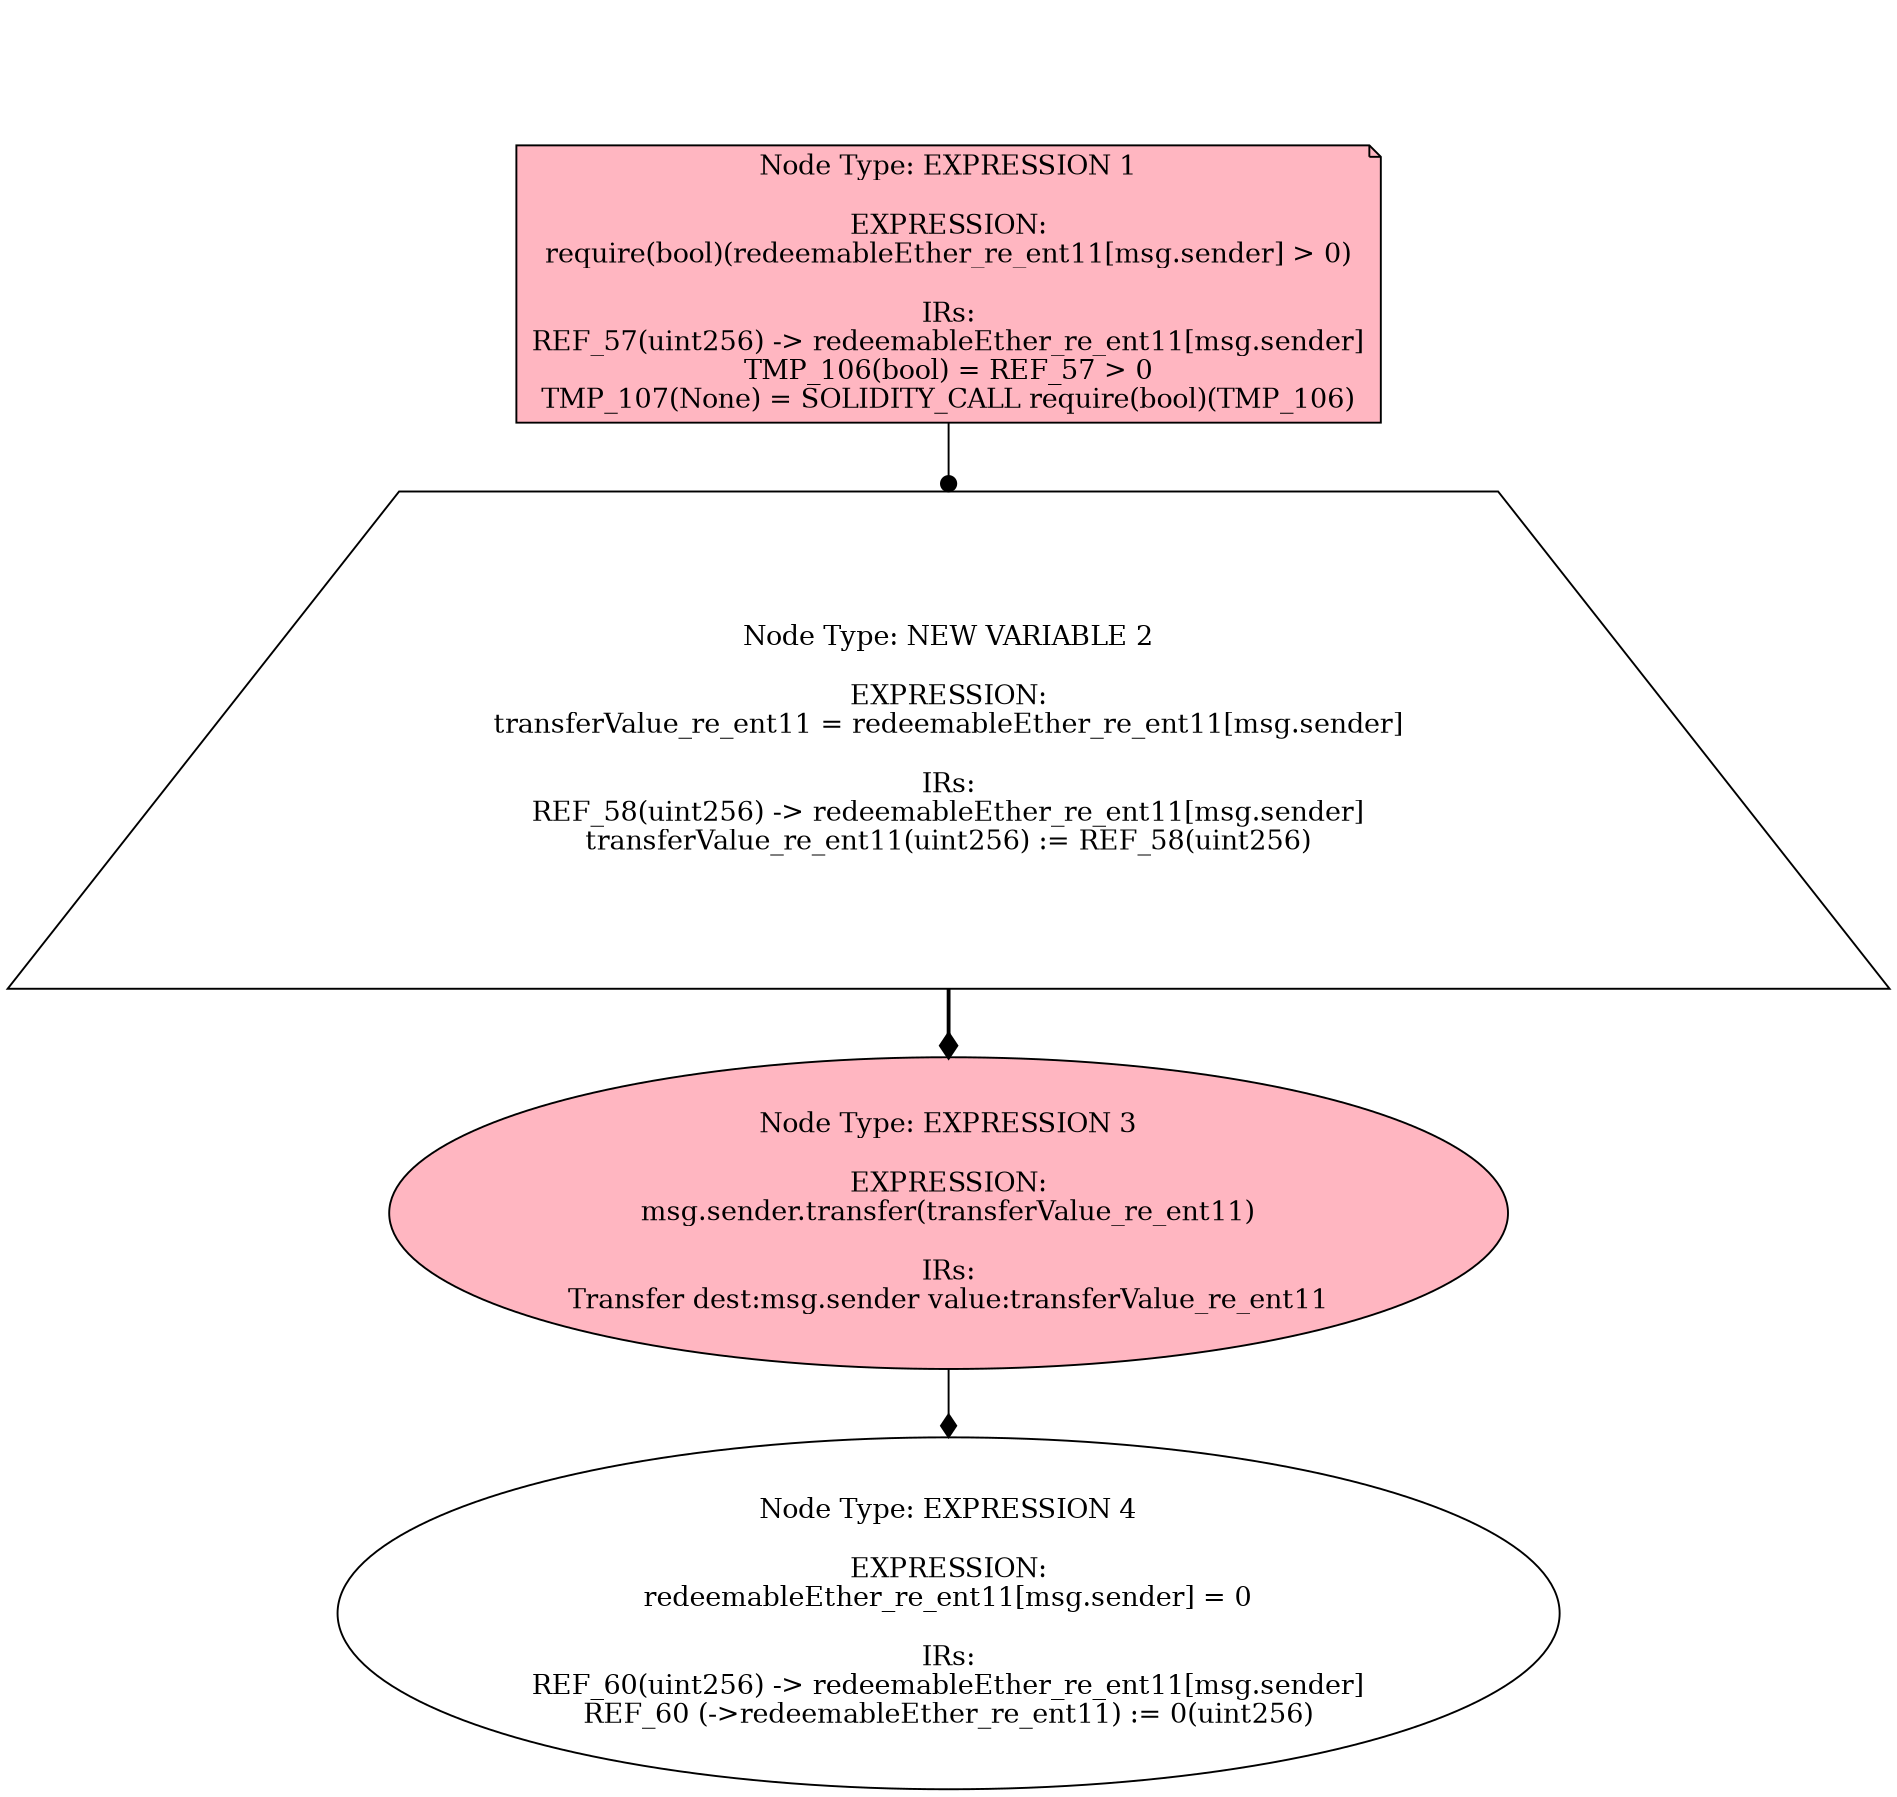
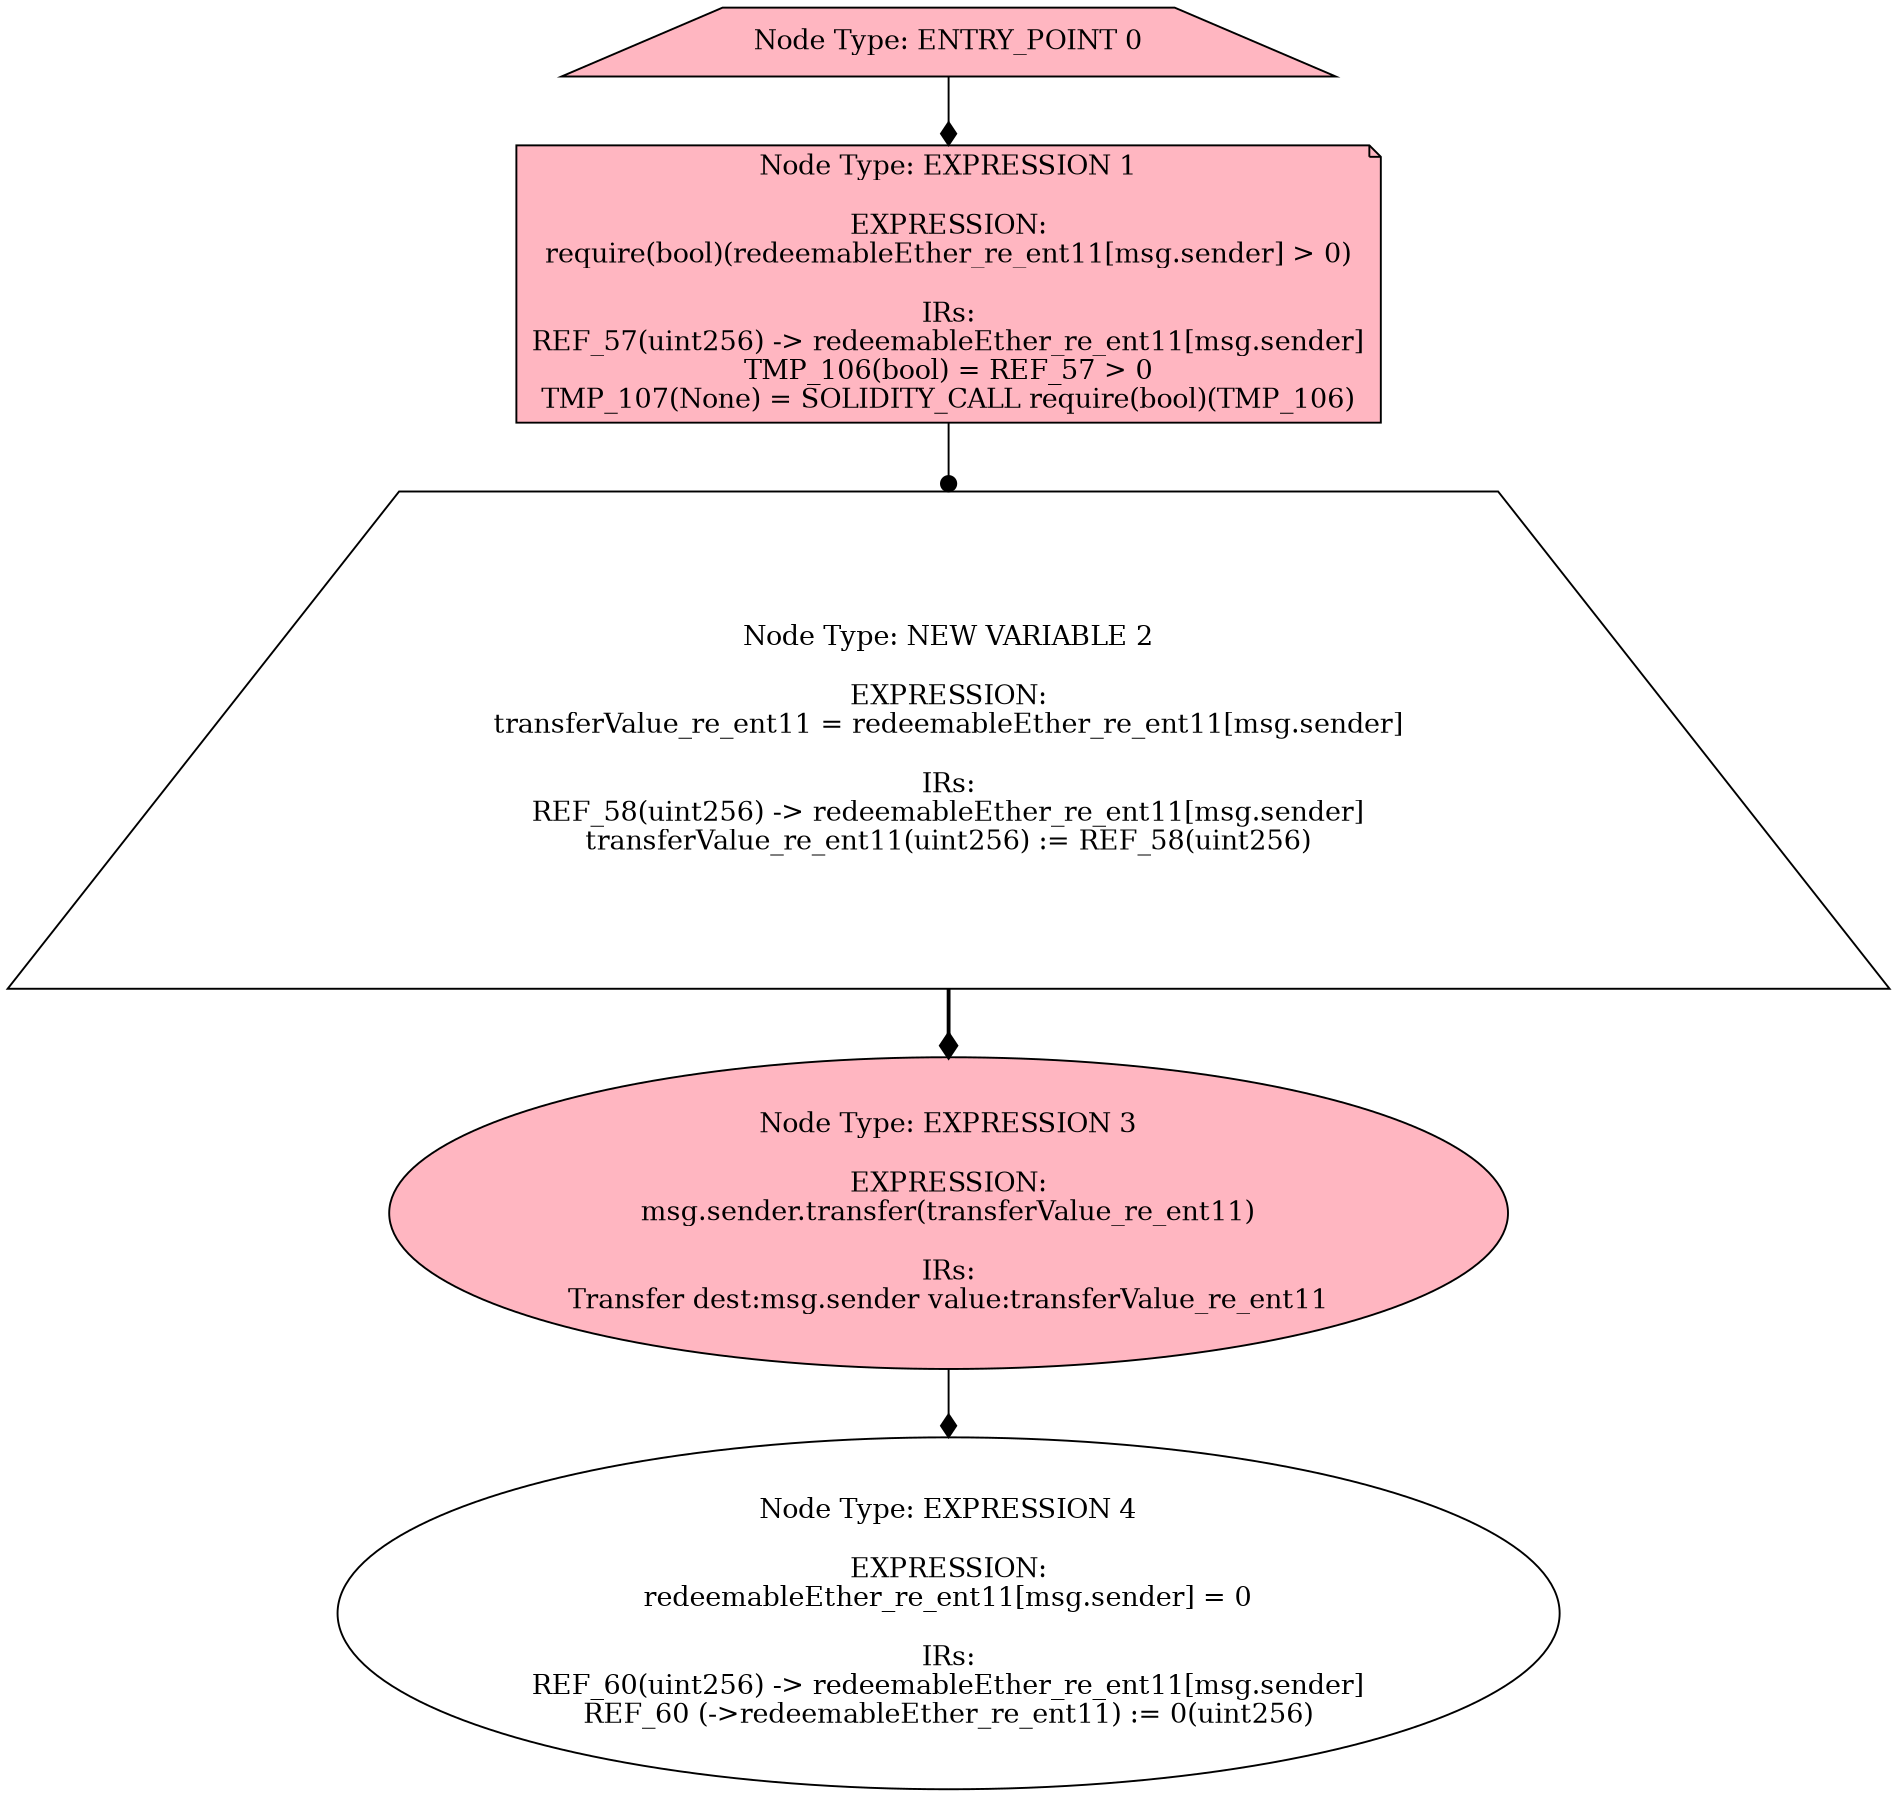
node "Node Type: ENTRY_POINT 0": added
